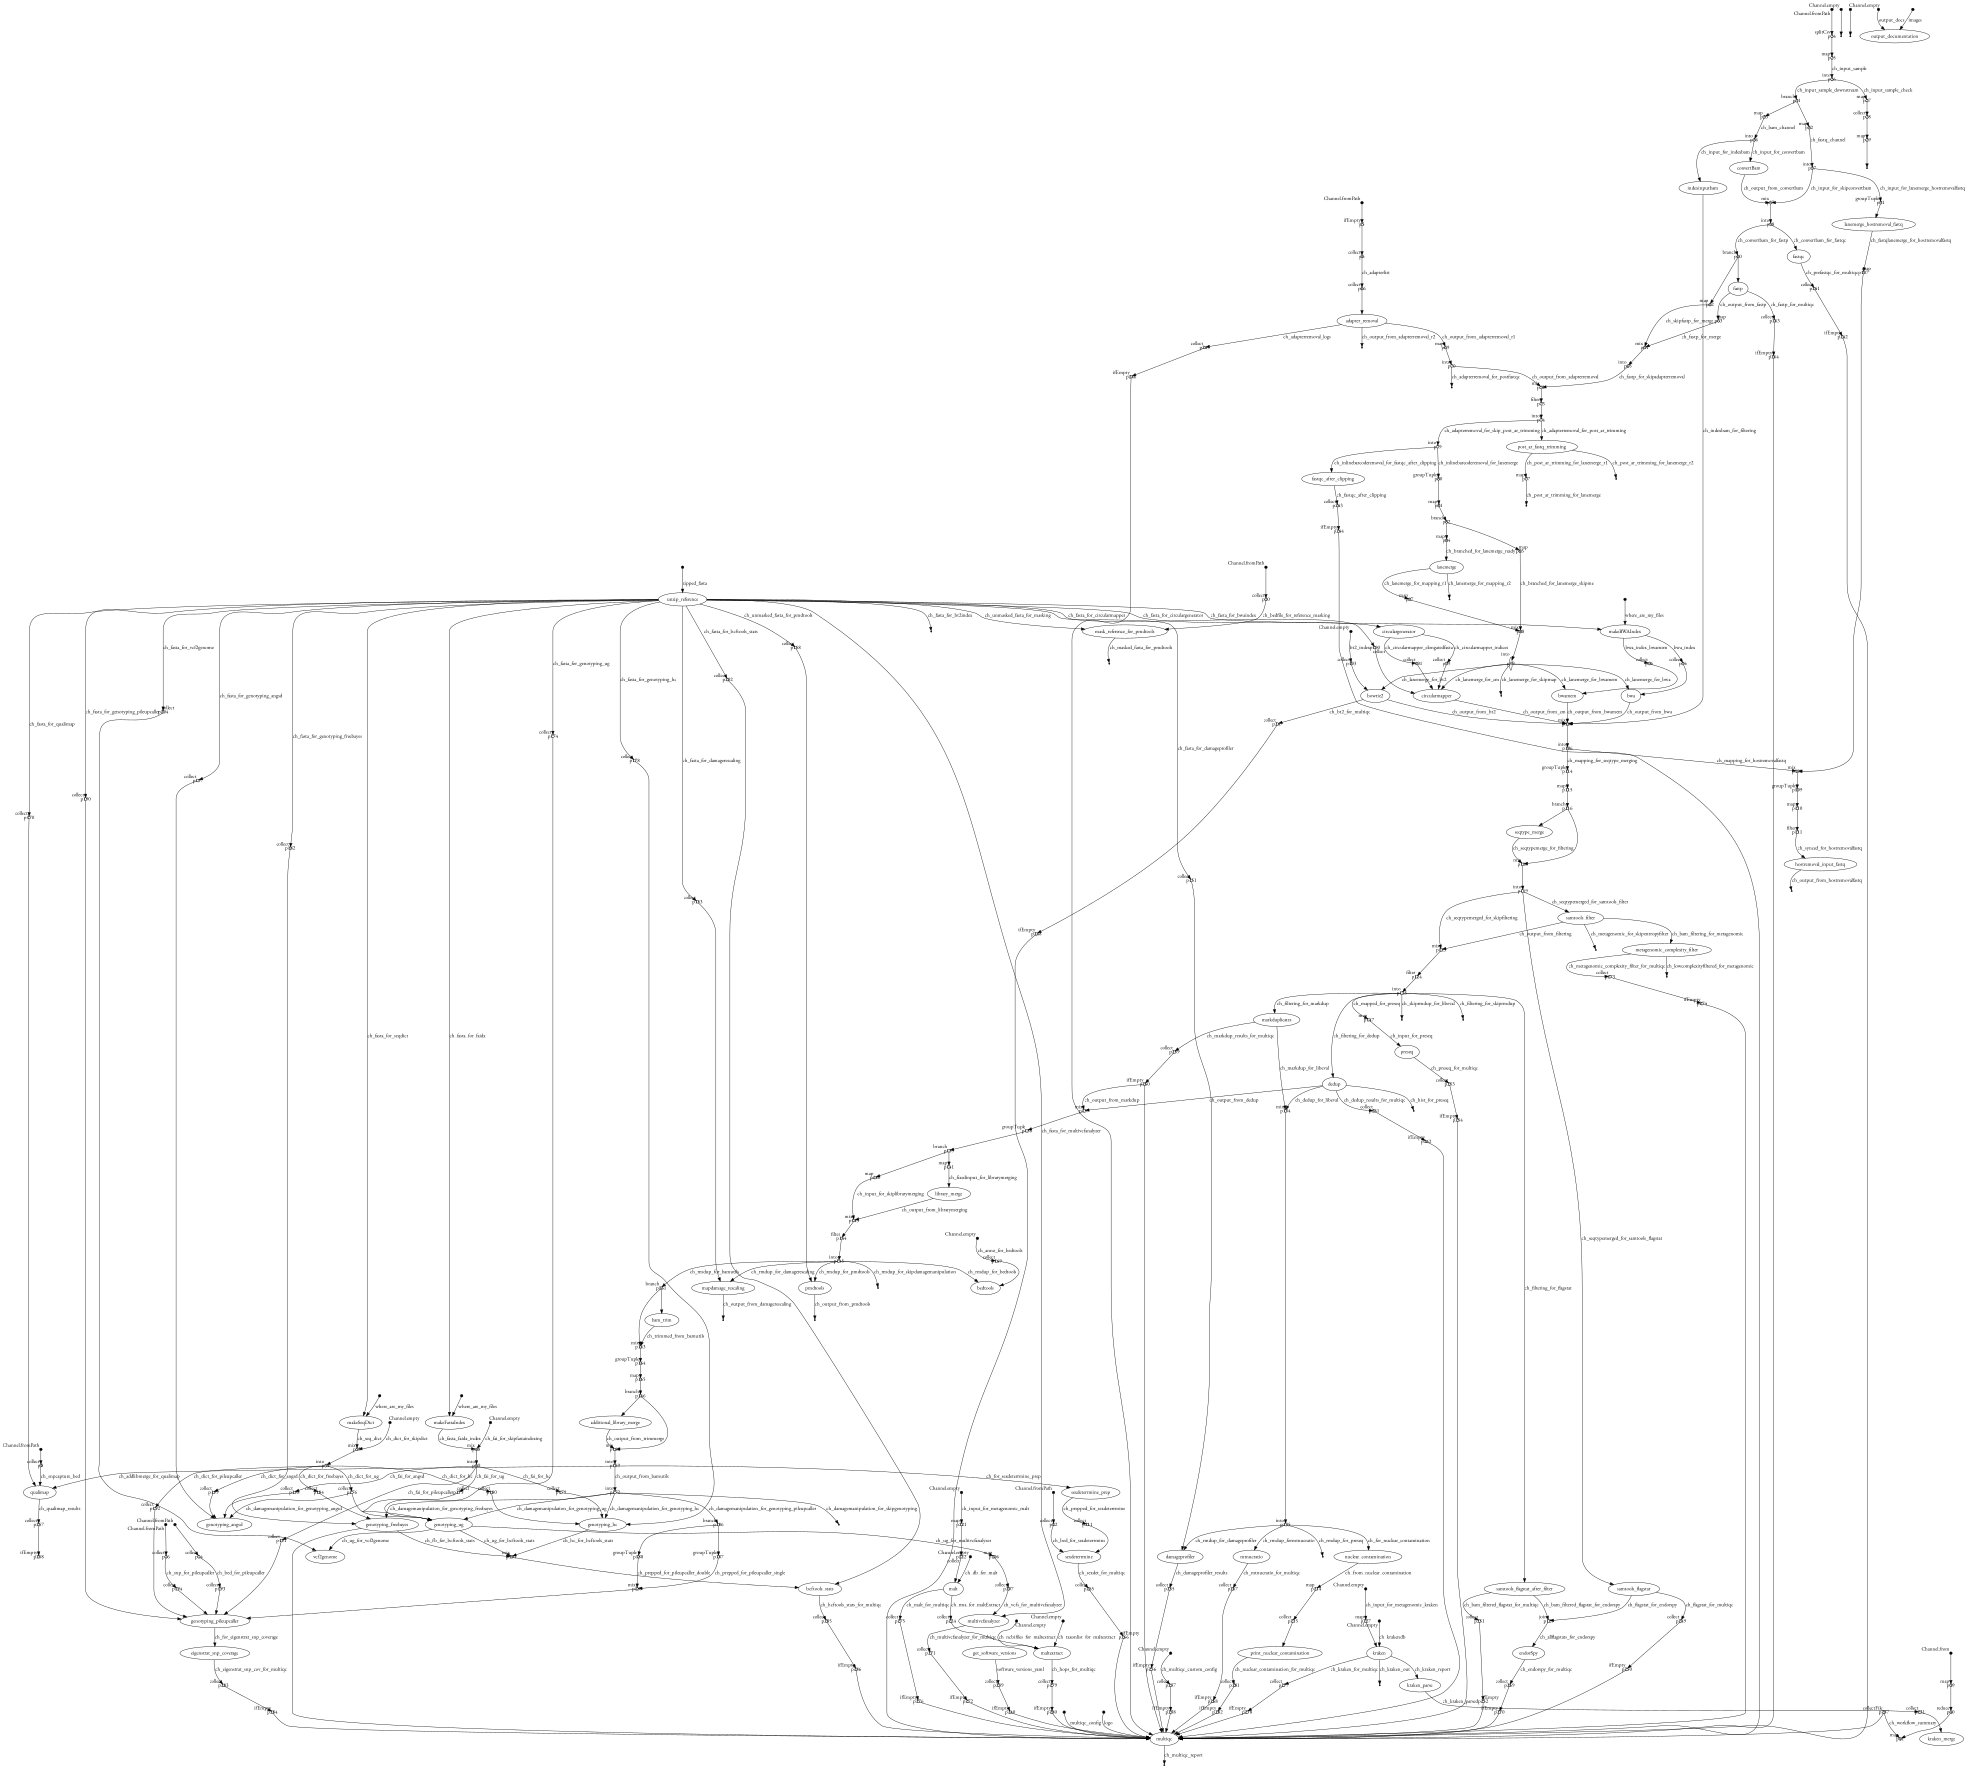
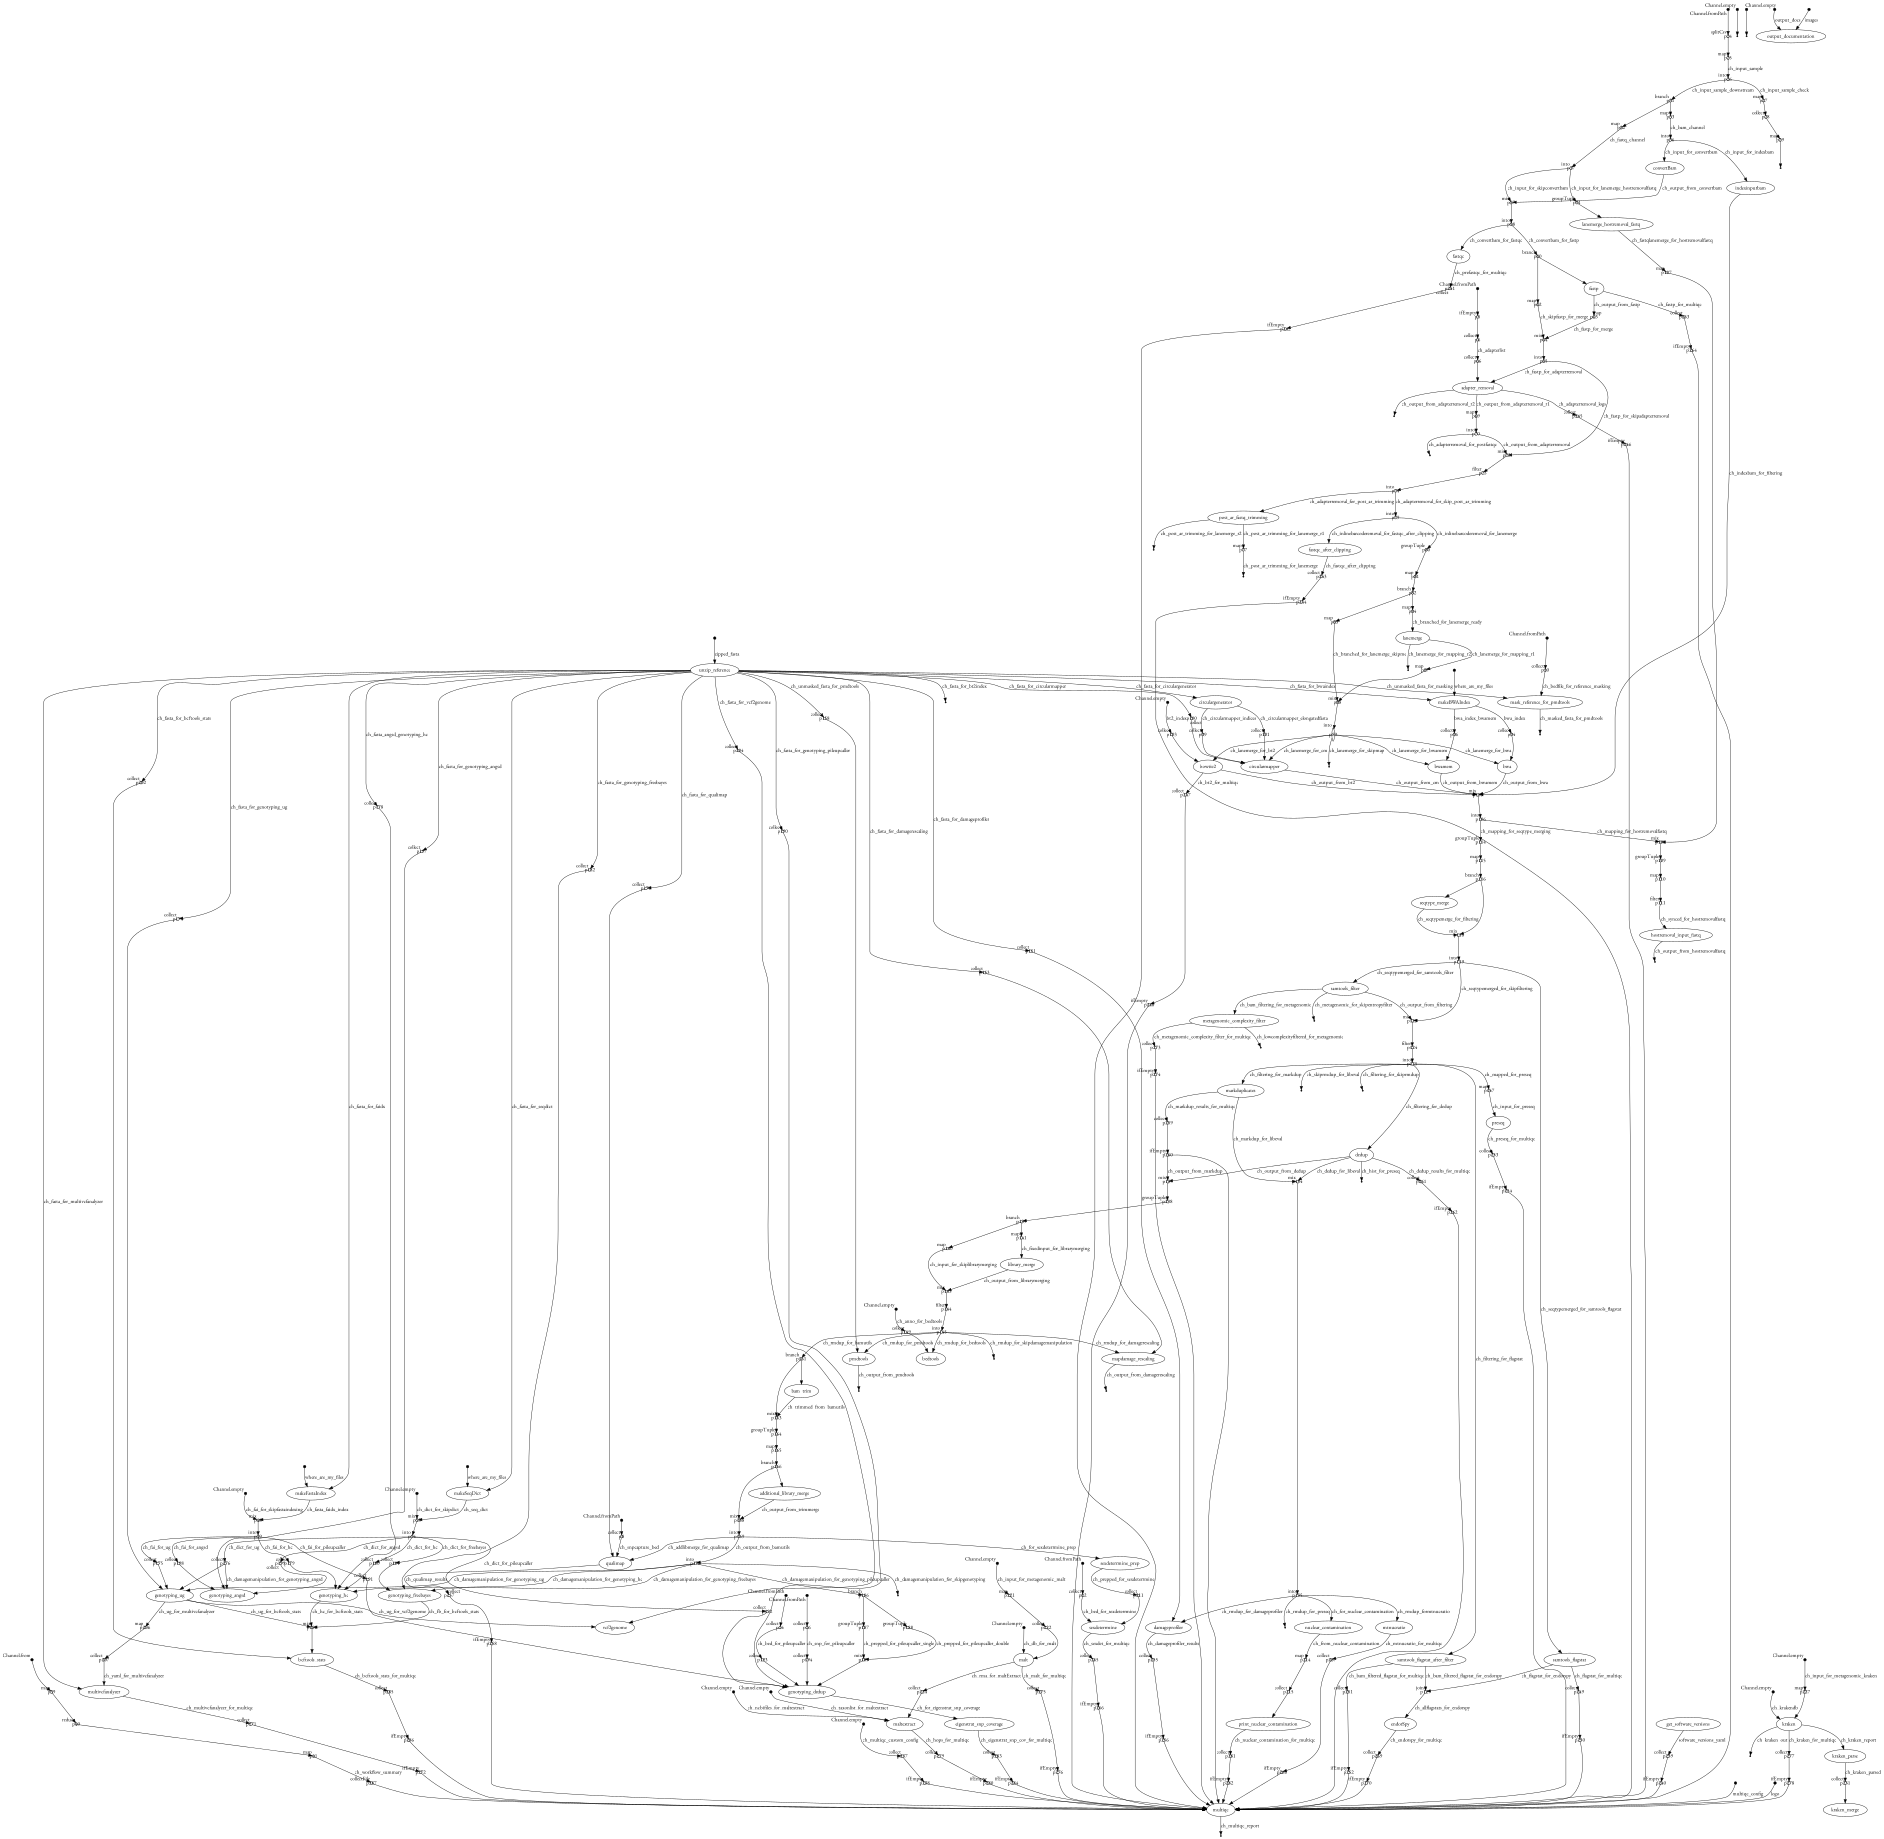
edge "p65 into" -> "adapter_removal": added, label "ch_fastp_for_adapterremoval"
edge "unzip_reference" -> "p178 collect": label "ch_fasta_for_genotyping_hc" -> "ch_fasta_angsd_genotyping_hc"
edge "p207 collect" -> "multivcfanalyzer": label "ch_vcfs_for_multivcfanalyzer" -> "ch_yaml_for_multivcfanalyzer"
node "genotyping_pileupcaller": label "genotyping_pileupcaller" -> "genotyping_dedup"
edge "p287 collectFile" -> "p41 map": reversed
edge "genotyping_freebayes" -> "multiqc": now "p258 ifEmpty" -> "multiqc"
